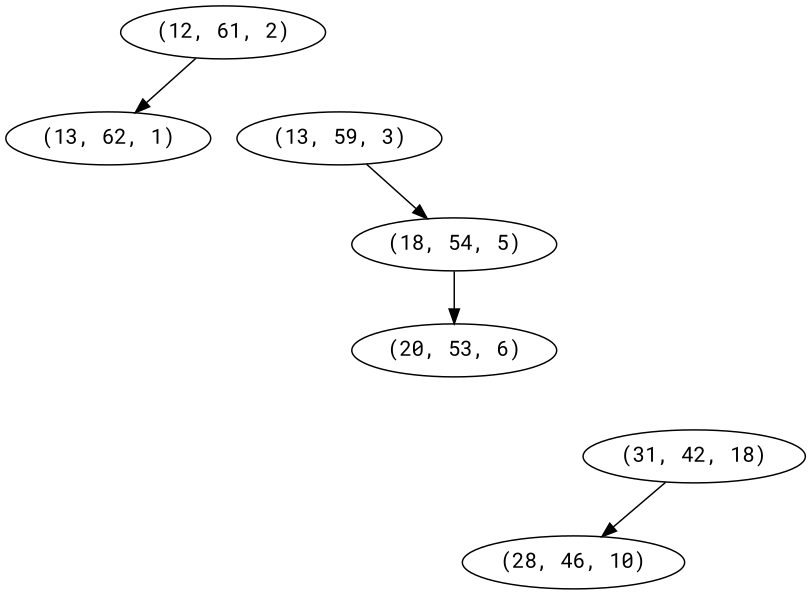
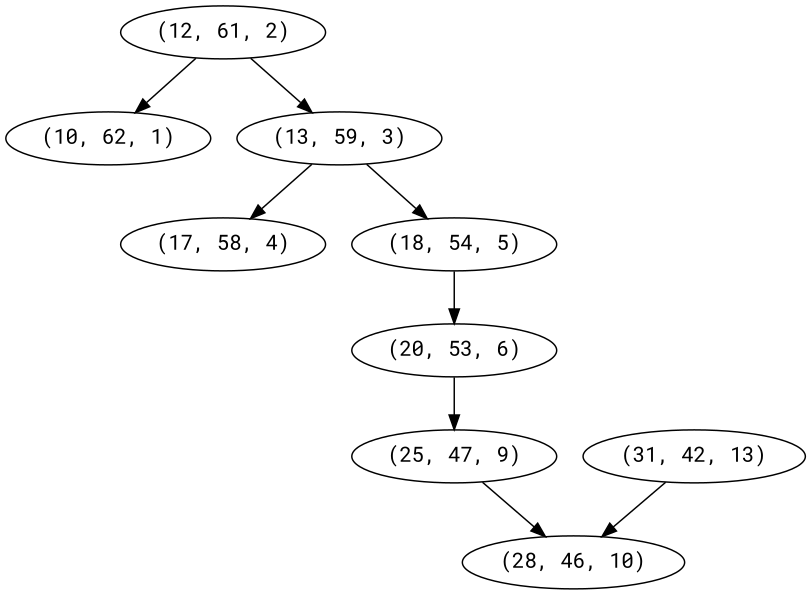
edge "(12, 61, 2)" -> "(13, 59, 3)": added
node "(13, 62, 1)": label "(13, 62, 1)" -> "(10, 62, 1)"
node "(17, 58, 4)": added
node "(25, 47, 9)": added
node "(31, 42, 18)": label "(31, 42, 18)" -> "(31, 42, 13)"
